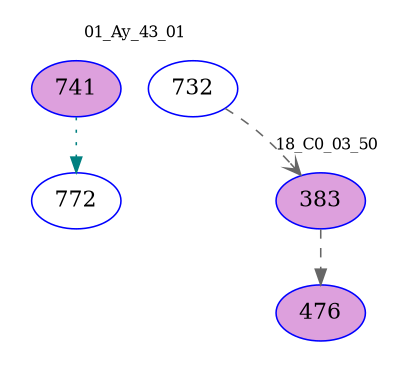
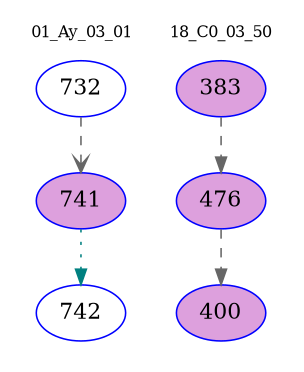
cluster "01_Ay_43_01": label "01_Ay_43_01" -> "01_Ay_03_01"
edge "732" -> "383": now "732" -> "741"
node "772": label "772" -> "742"
node "400": added
